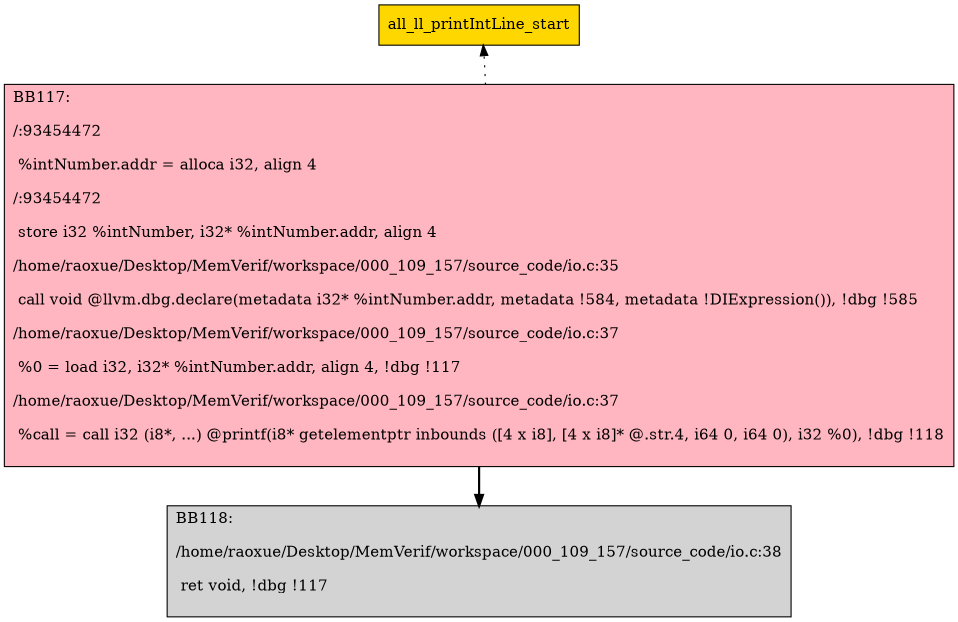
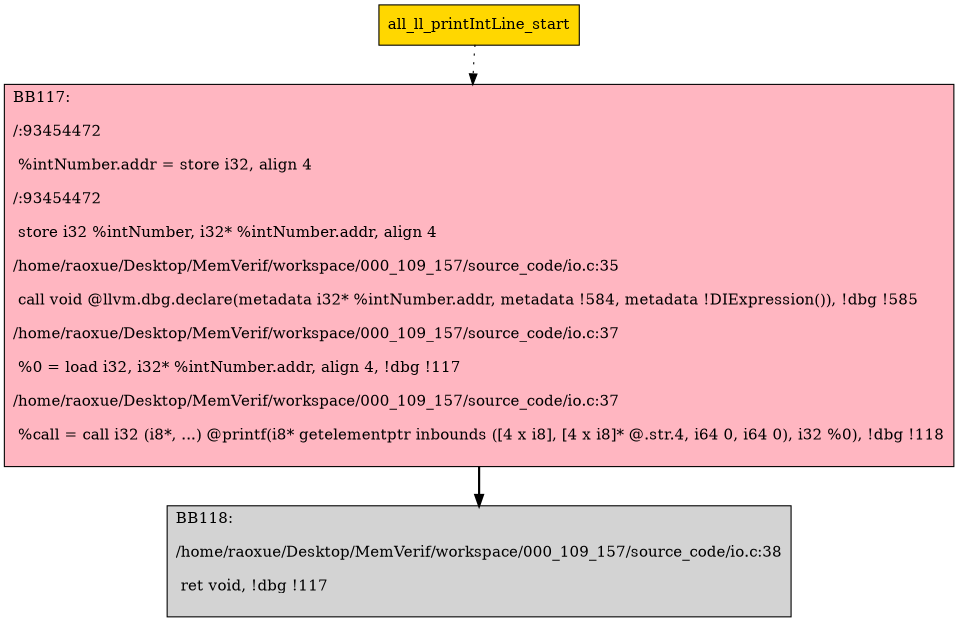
edge "BB117:" -> "all_ll_printIntLine_start": reversed
node "BB117:": text "%intNumber.addr = alloca i32, align 4" -> "%intNumber.addr = store i32, align 4"
